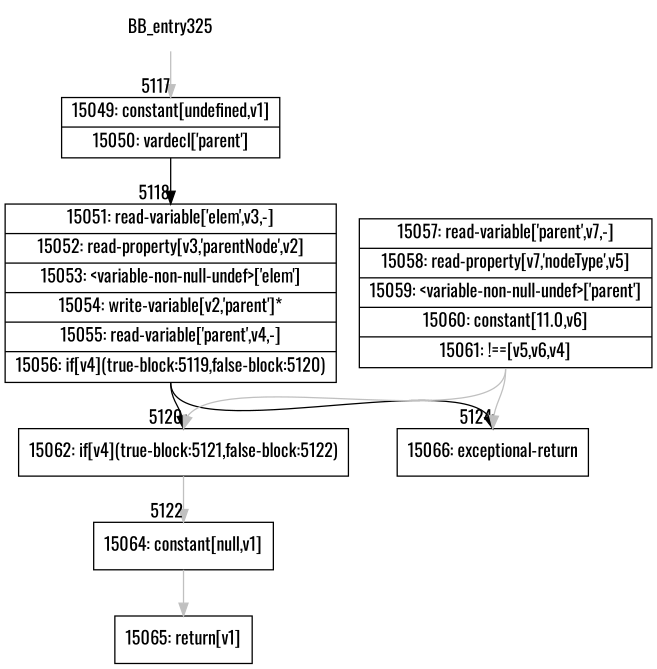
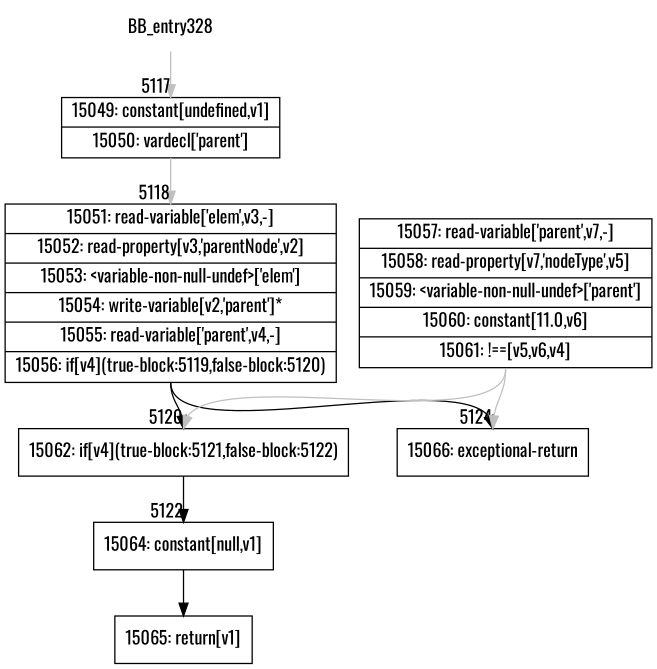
node "BB_entry325": label "BB_entry325" -> "BB_entry328"
edge "15049: constant[undefined,v1]" -> "15051: read-variable['elem',v3,-]": color black -> gray
edge "15062: if[v4](true-block:5121,false-block:5122)" -> "15064: constant[null,v1]": color gray -> black
edge "15064: constant[null,v1]" -> "15065: return[v1]": color gray -> black
